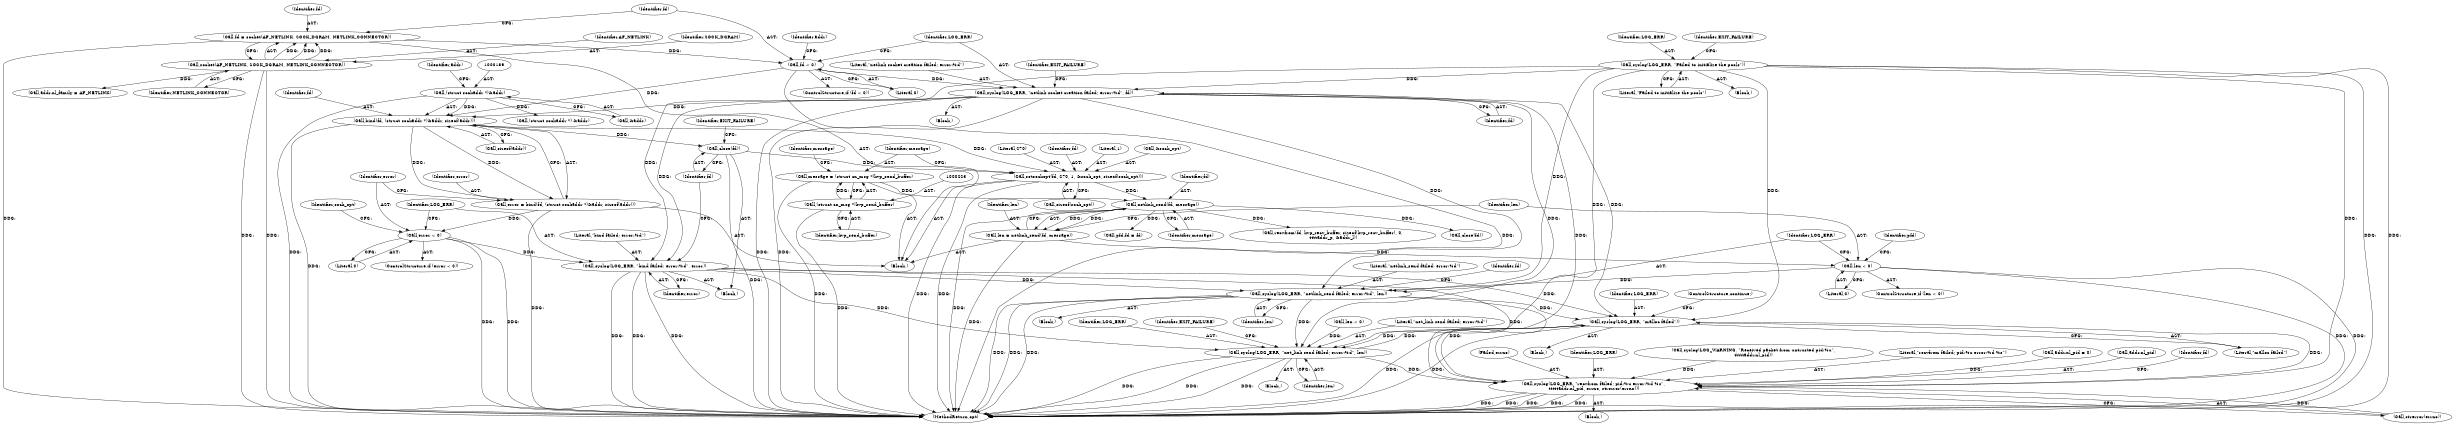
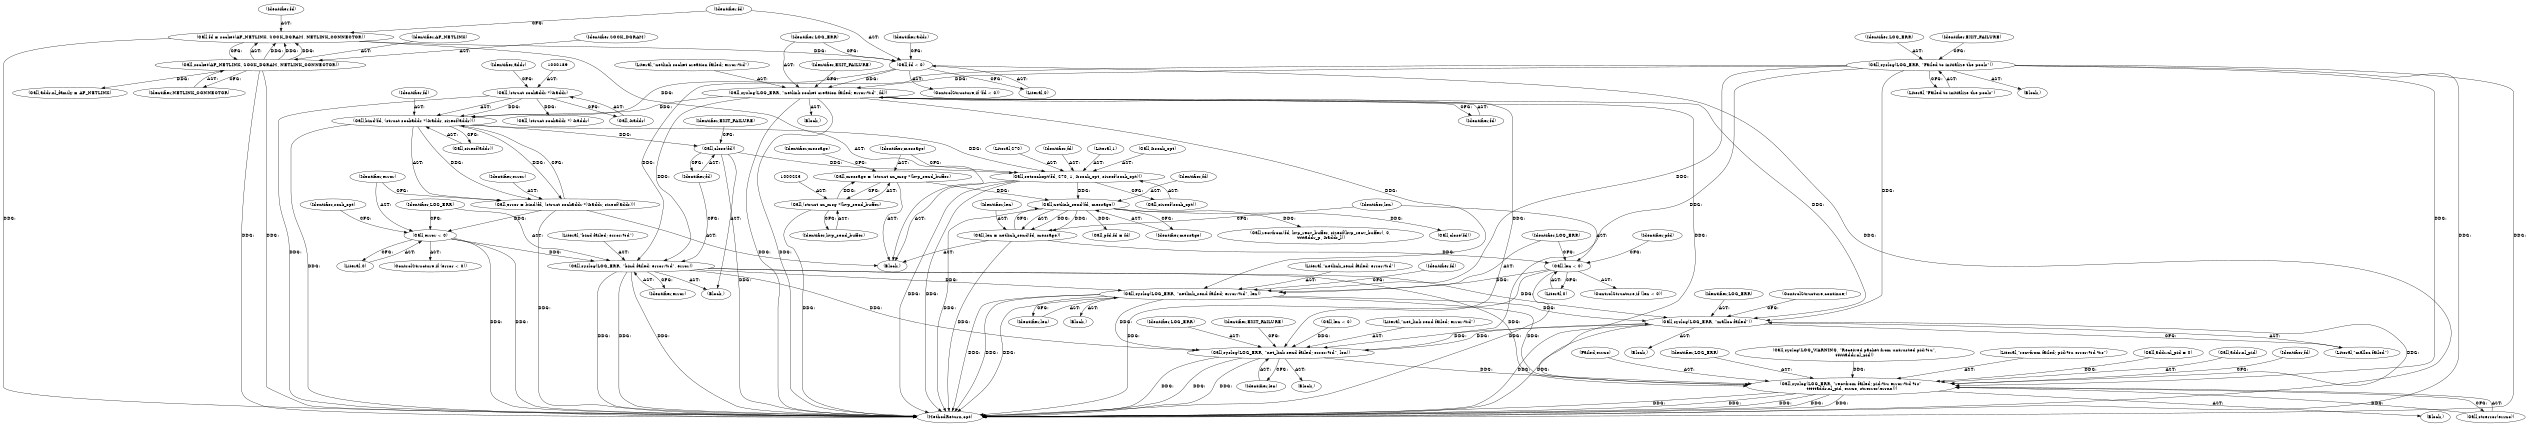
edge "(Call,message = (struct cn_msg *)kvp_send_buffer)" -> "(MethodReturn,opt)": removed, label "DDG:"
